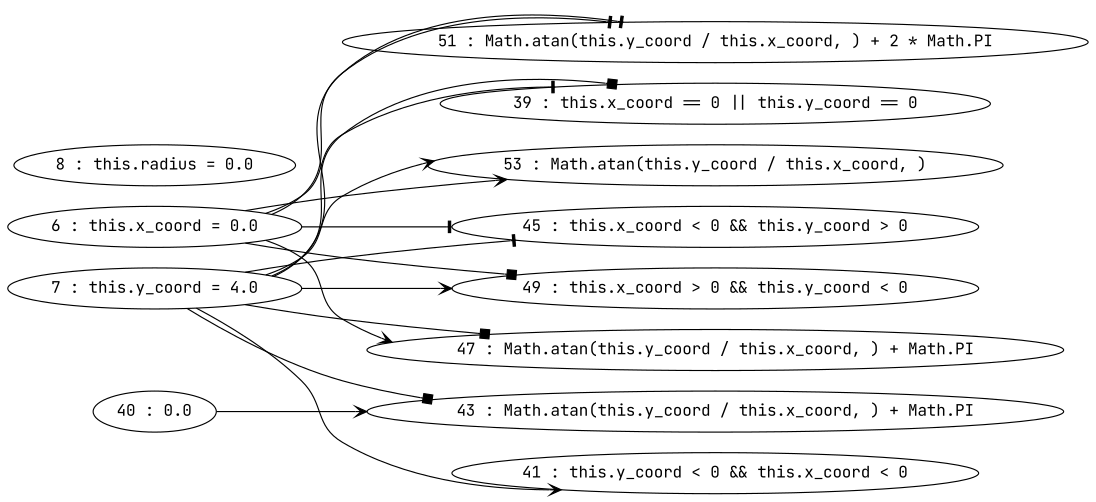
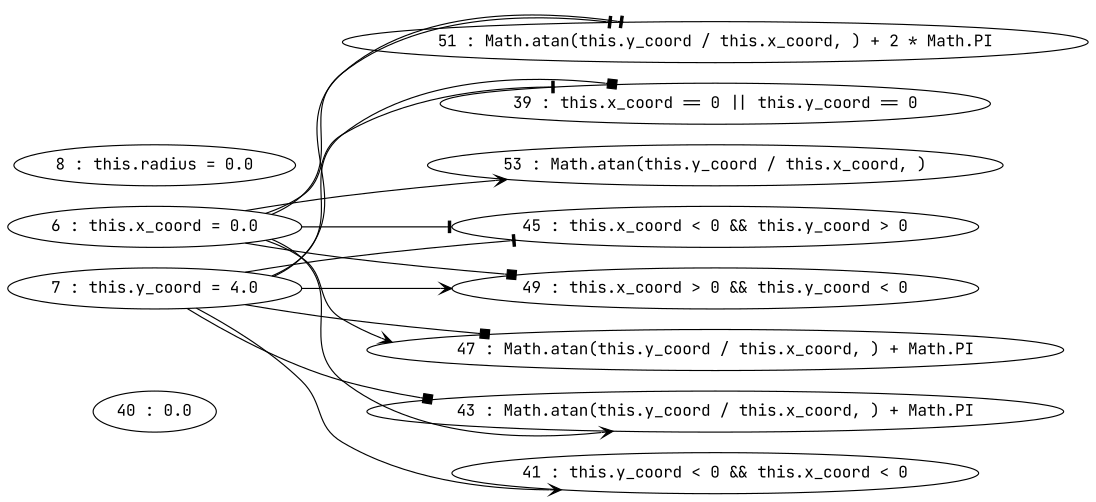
edge "7 : this.y_coord = 4.0" -> "53 : Math.atan(this.y_coord / this.x_coord, )": removed
edge "40 : 0.0" -> "43 : Math.atan(this.y_coord / this.x_coord, ) + Math.PI": now "6 : this.x_coord = 0.0" -> "43 : Math.atan(this.y_coord / this.x_coord, ) + Math.PI"
